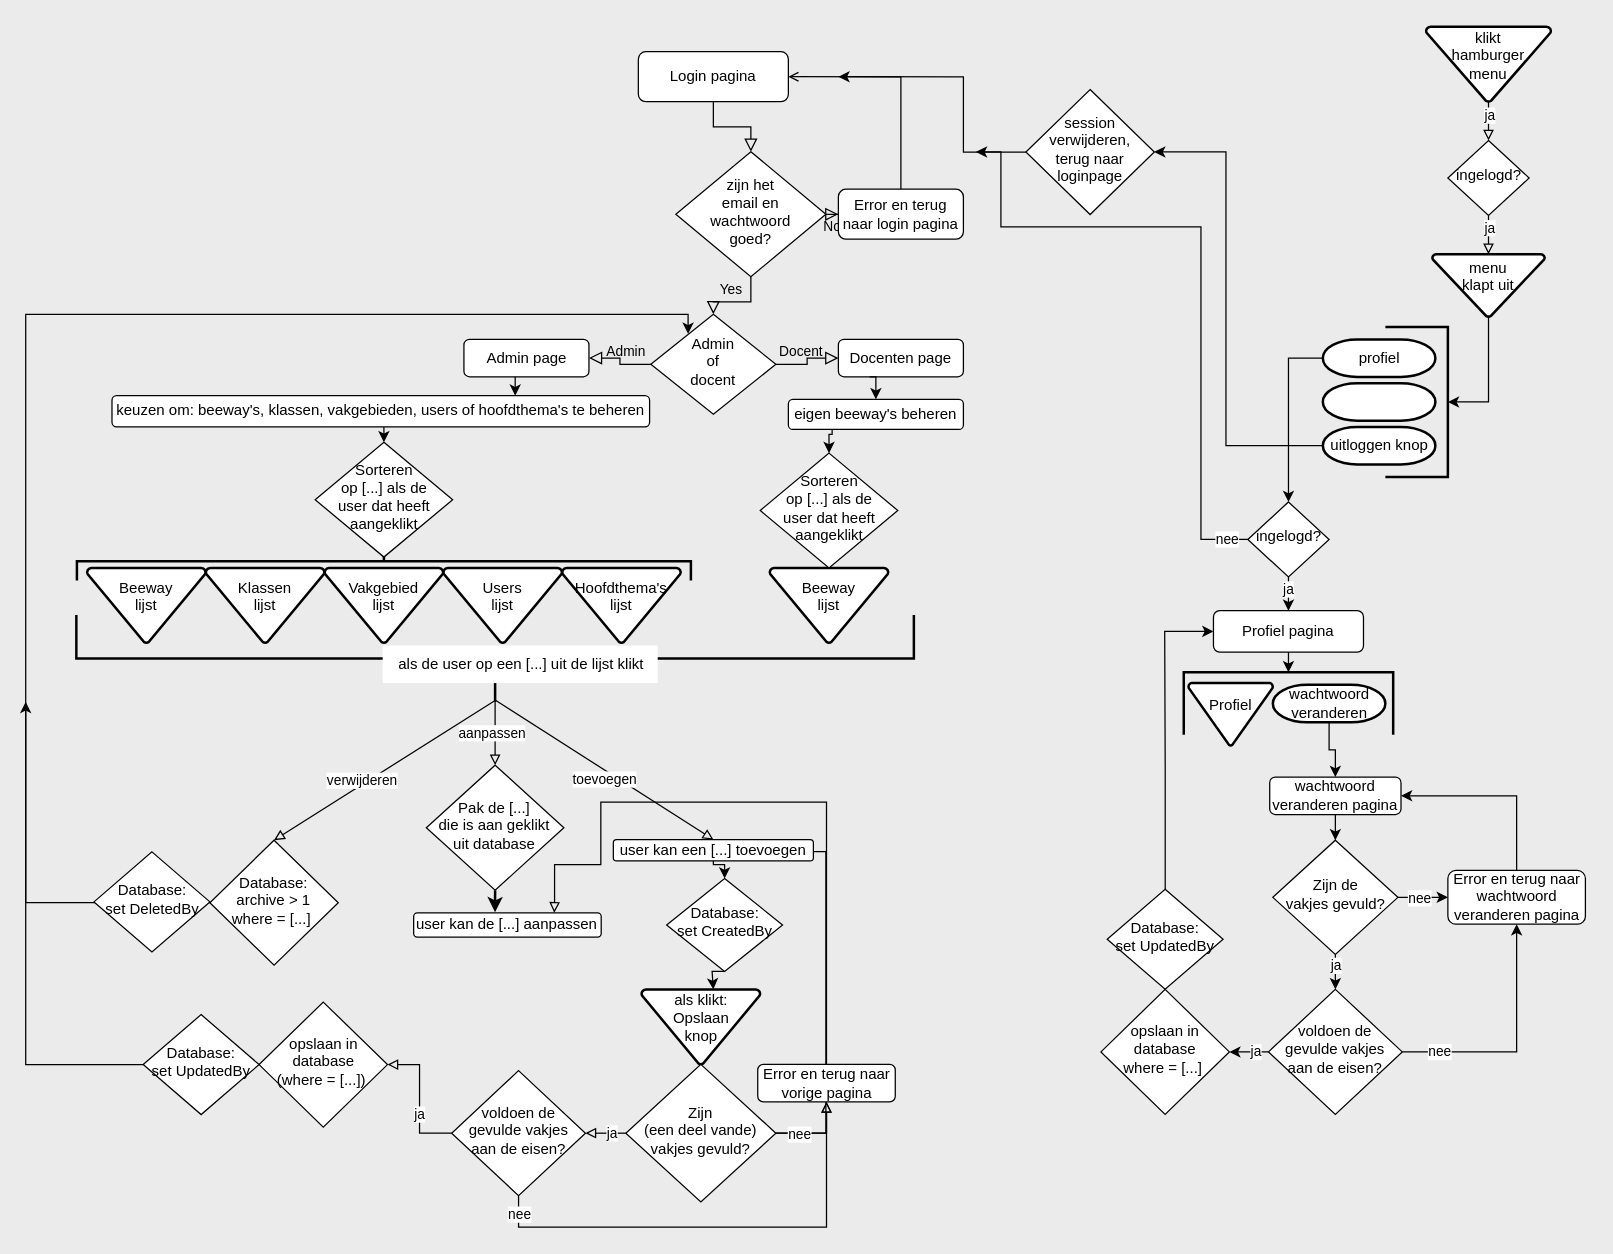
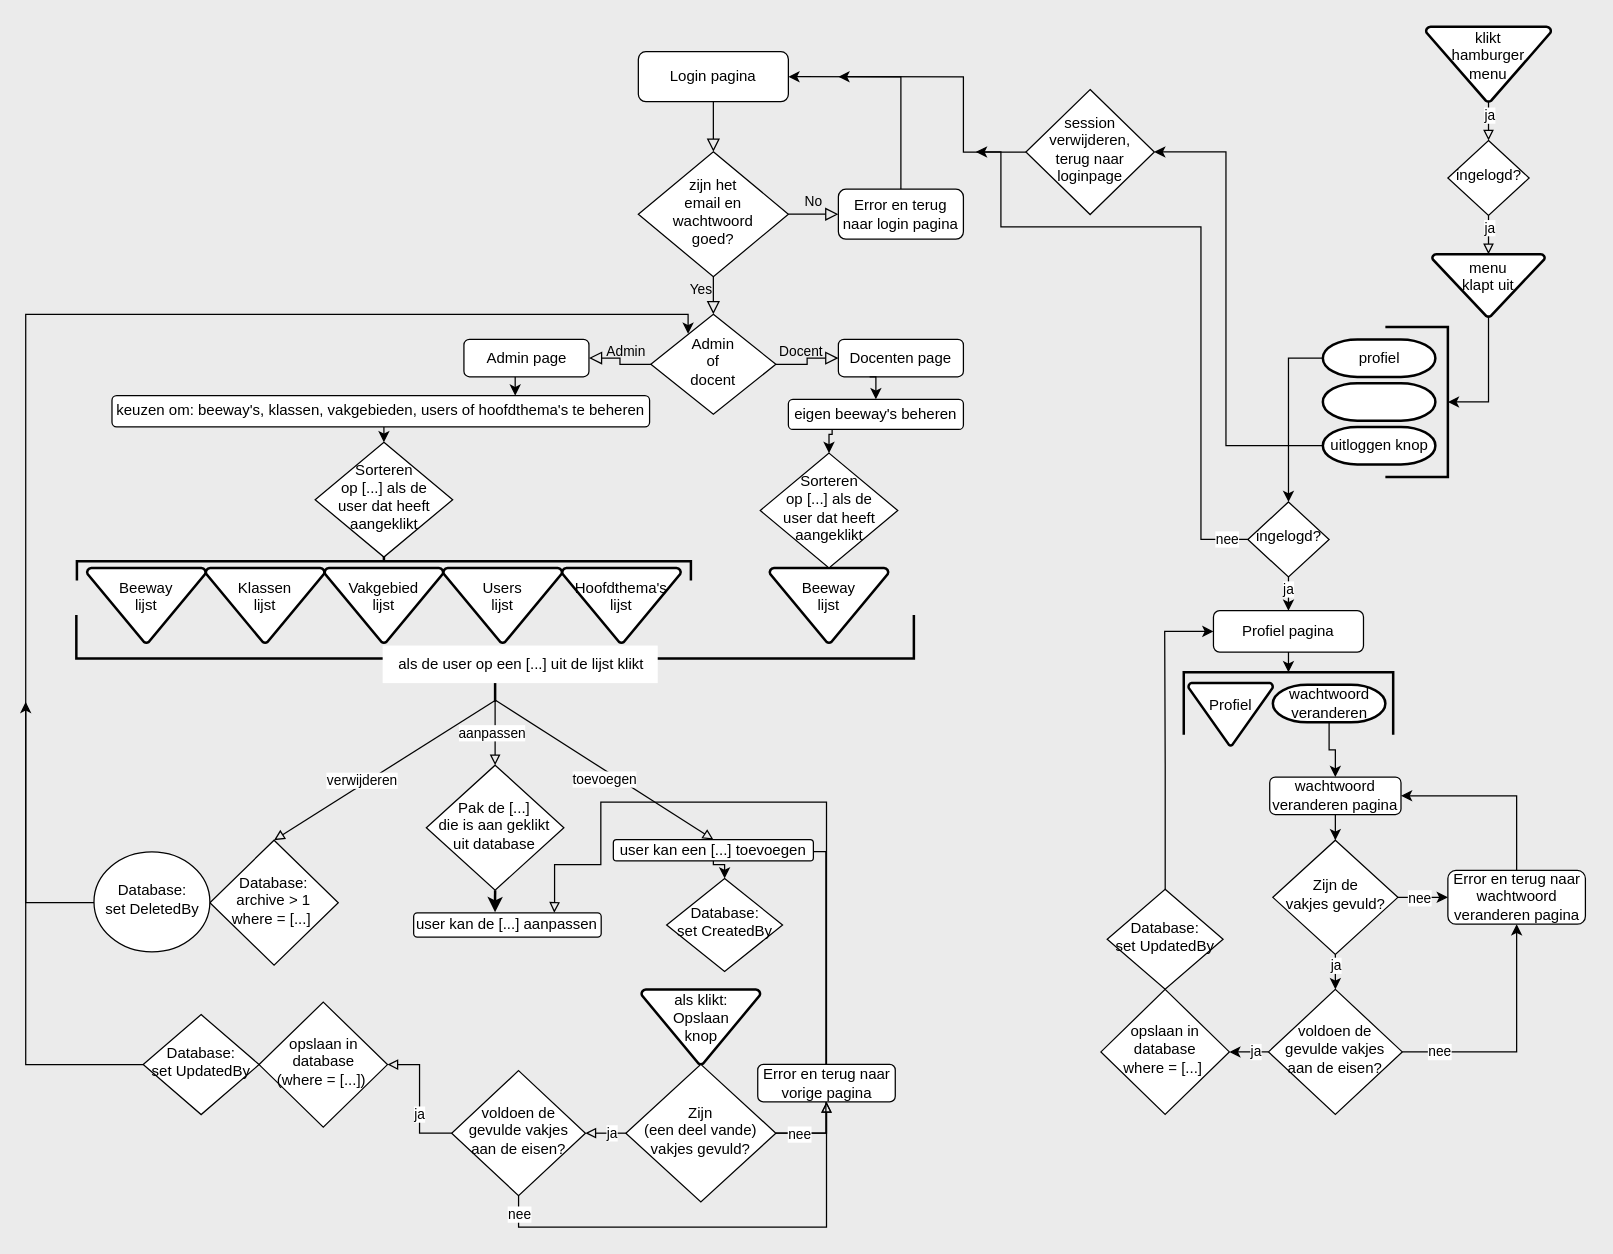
edge "Error en terug naar login pagina" -> "Login pagina": arrowhead open -> classic
node "zijn het email en wachtwoord goed?": moved (751, 214) -> (713, 214)
node "Database: set DeletedBy": shape diamond -> ellipse
edge "Database: set CreatedBy" -> "als klikt: Opslaan knop": removed
